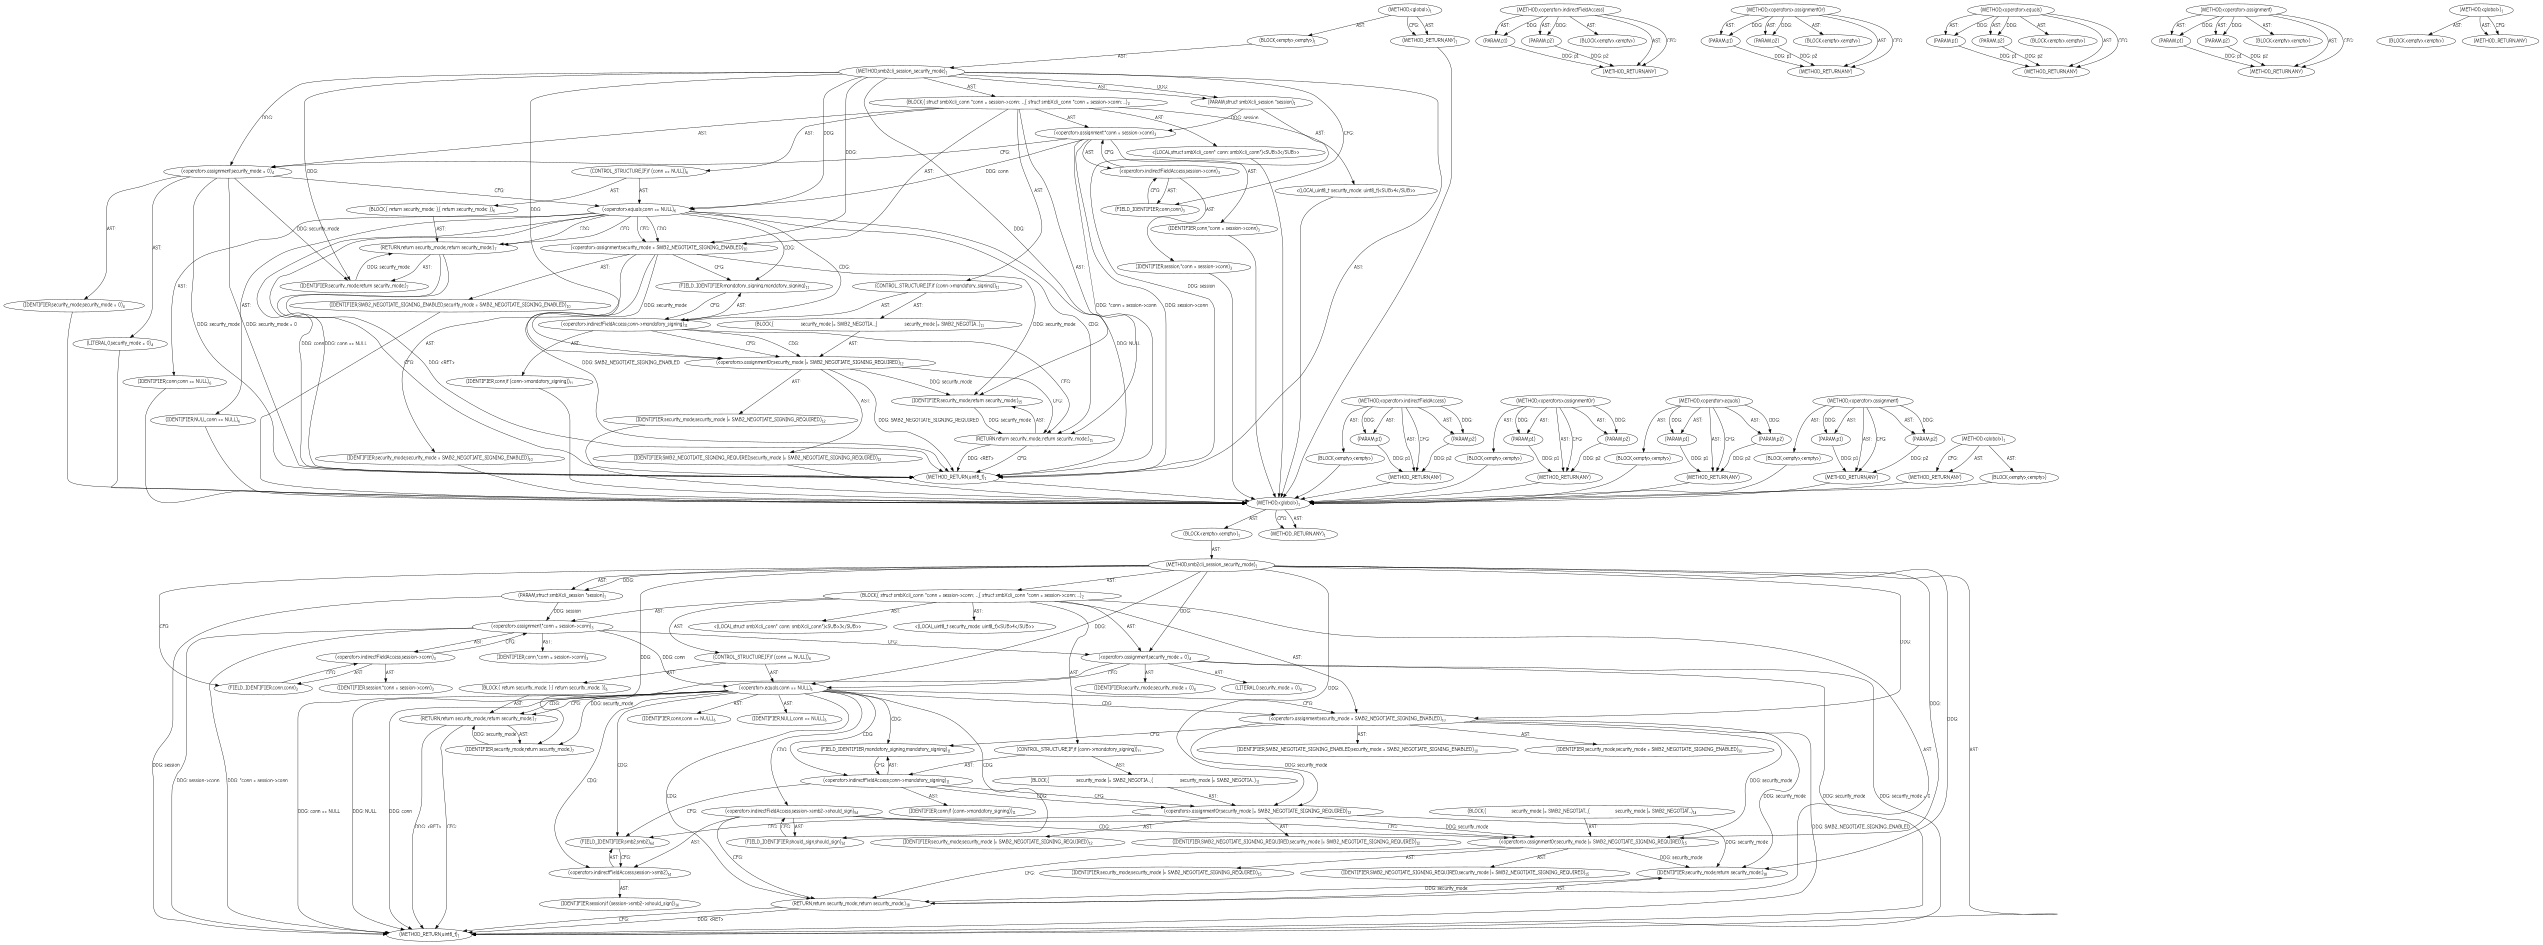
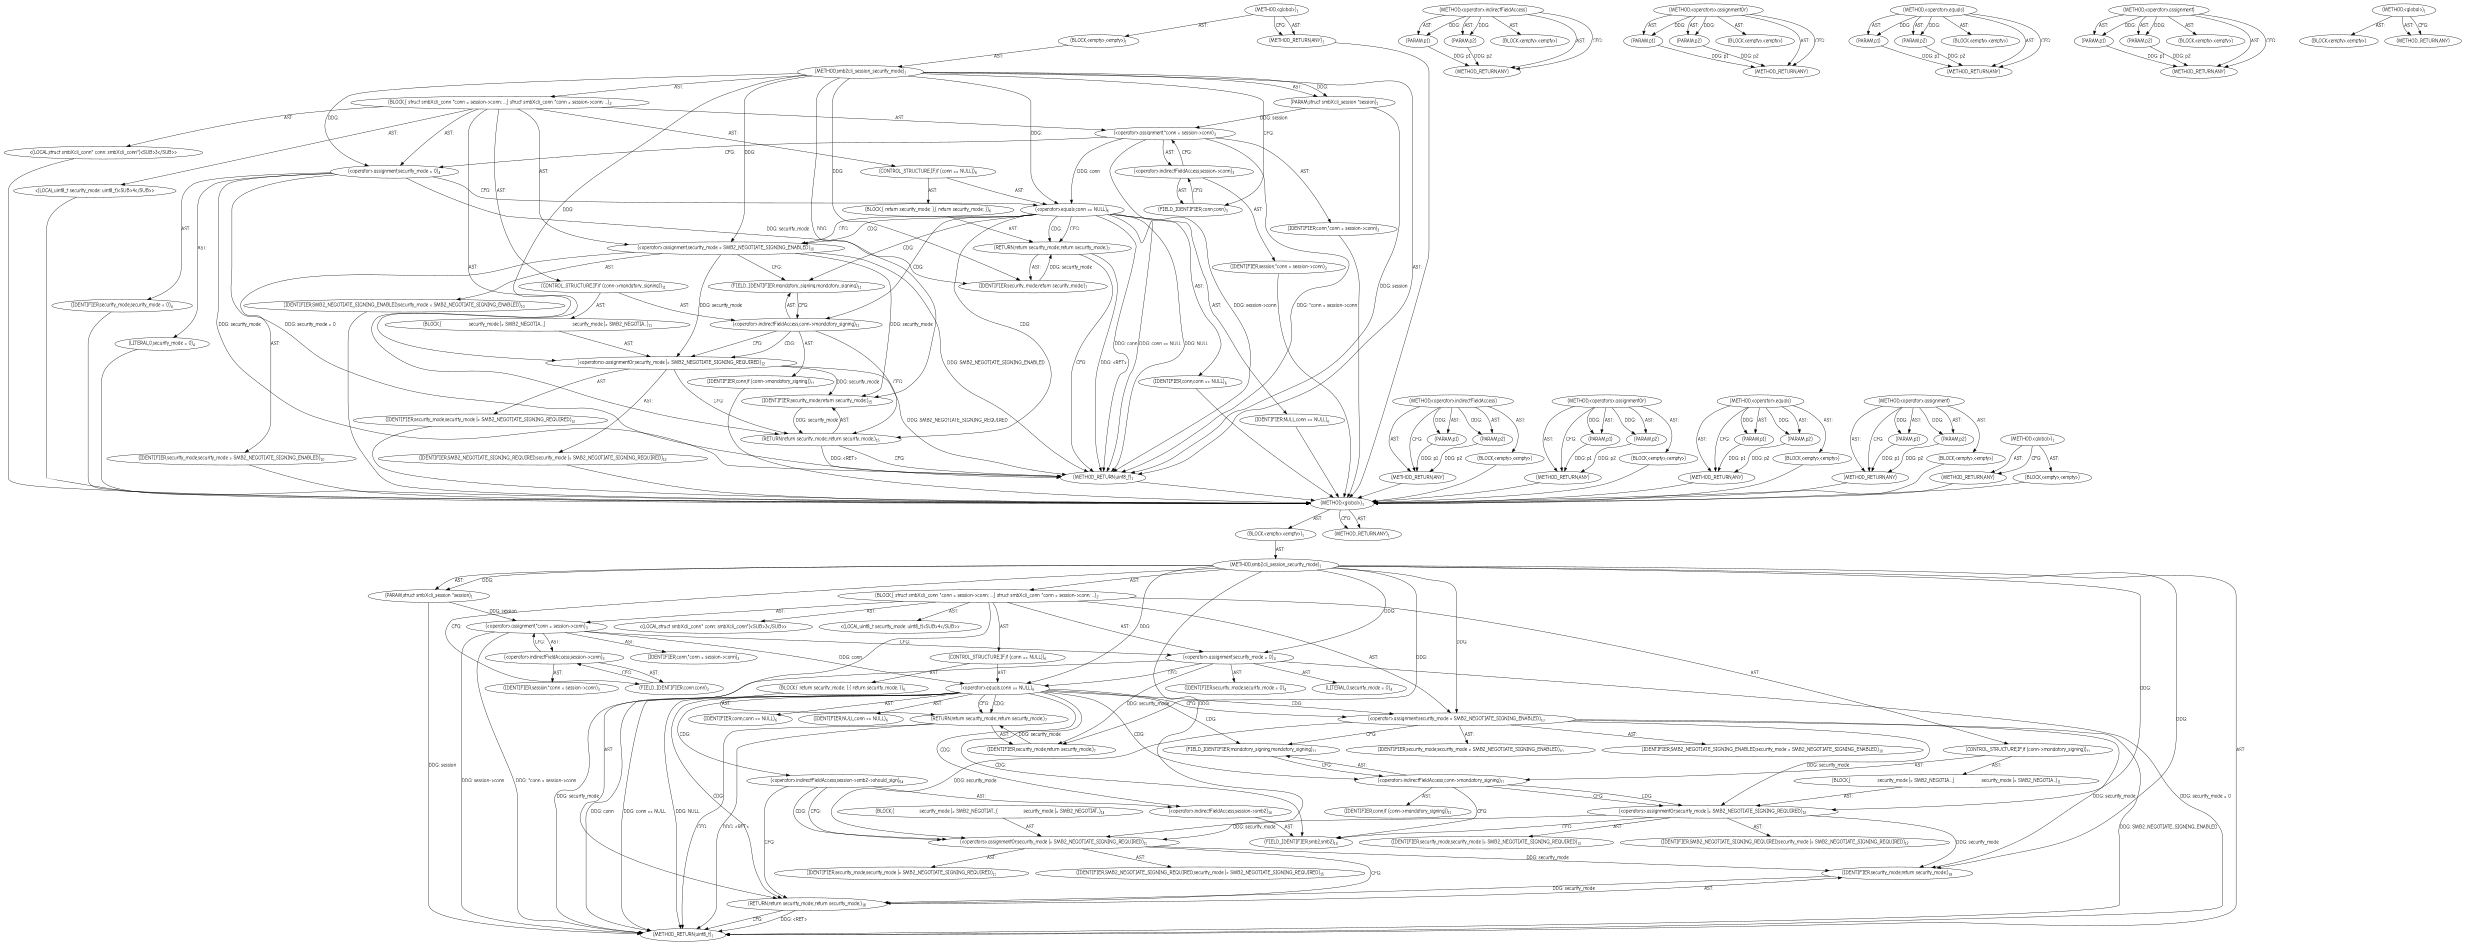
node "(FIELD_IDENTIFIER,smb2,smb2)": text "64" -> "14"
node "(FIELD_IDENTIFIER,should_sign,should_sign)": removed
edge "(FIELD_IDENTIFIER,smb2,smb2)" -> "(<operator>.indirectFieldAccess,session->smb2)": removed, label "CFG:"
node "(IDENTIFIER,session,if (session->smb2->should_sign))": removed
